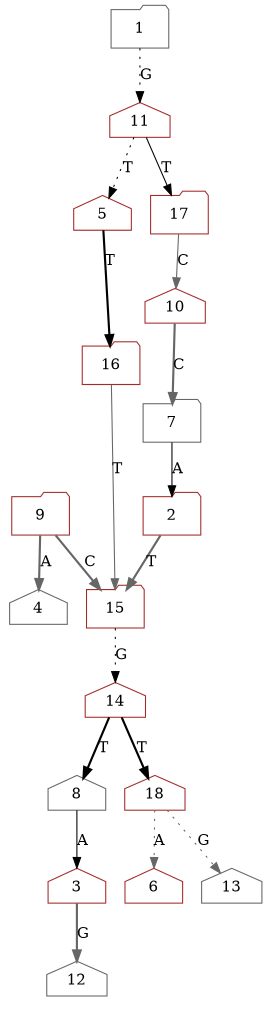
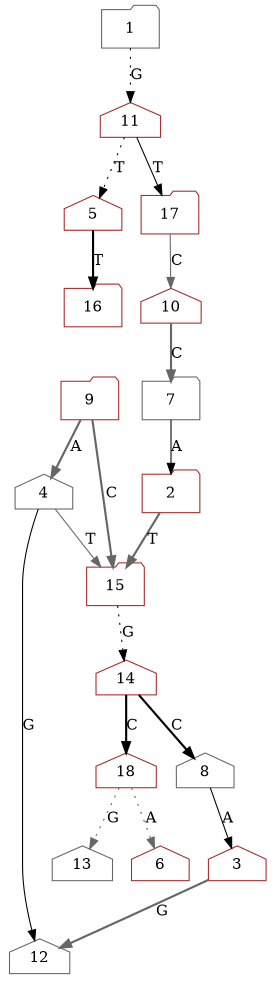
edge "16" -> "15": now "4" -> "15"
edge "4" -> "12": added, label "G"
edge "14" -> "8": label "T" -> "C"
edge "14" -> "18": label "T" -> "C"
